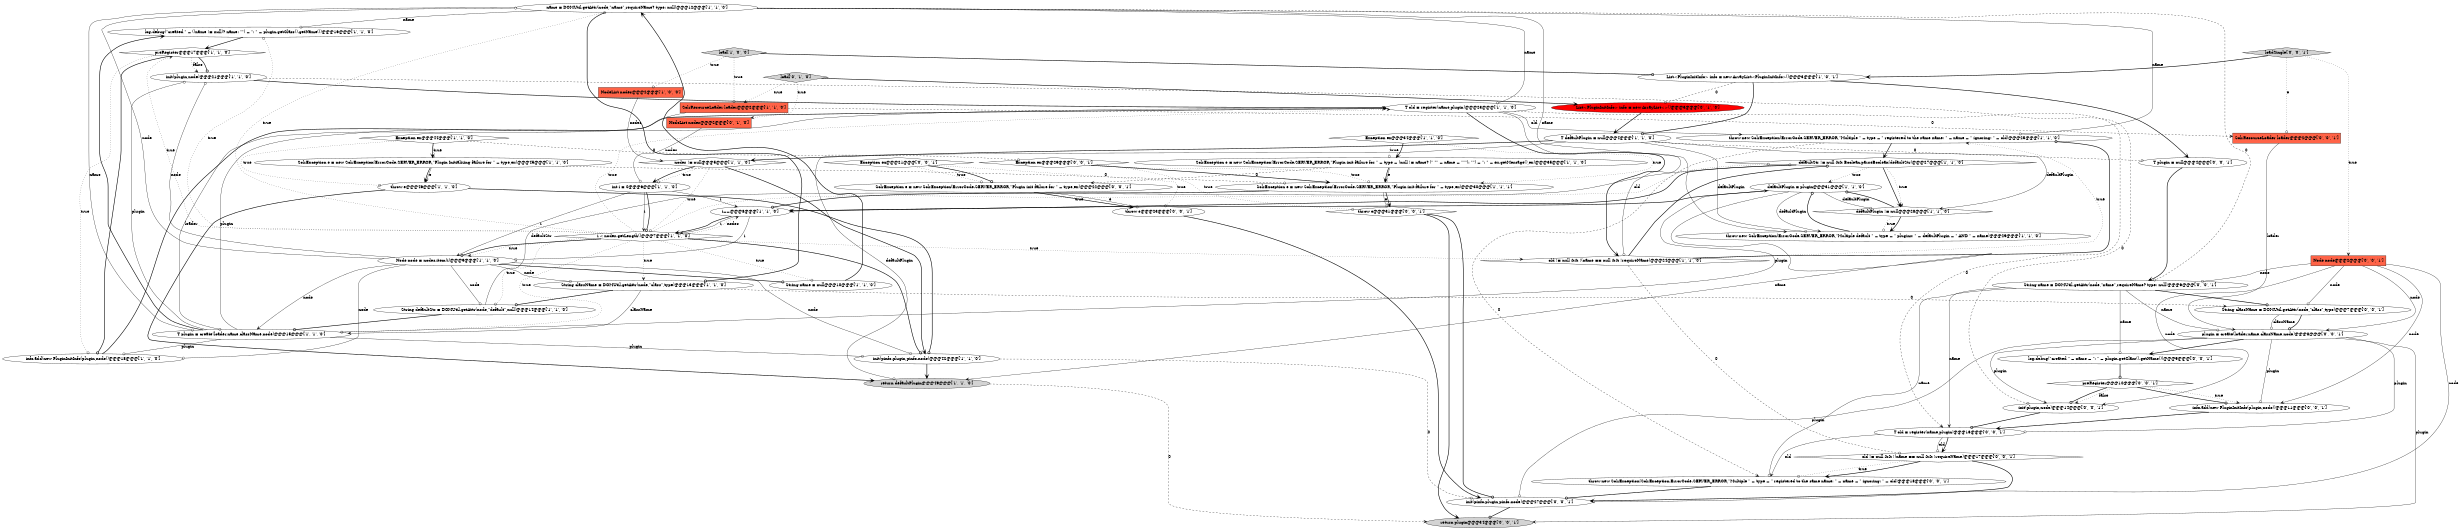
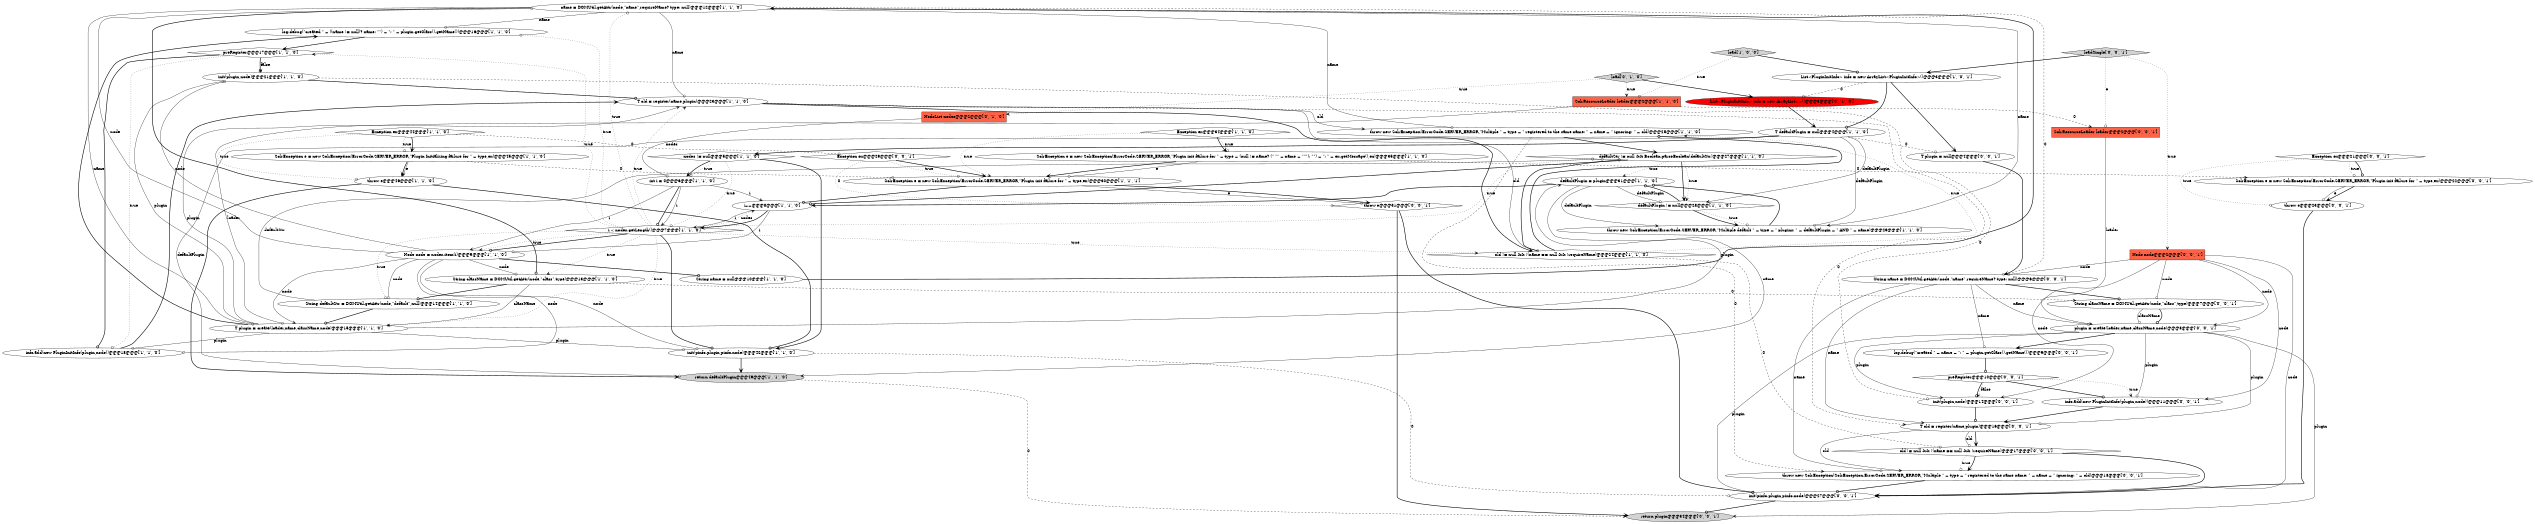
node "NodeList nodes@@@2@@@['1', '0', '0']": removed
edge "Exception ex@@@29@@@['0', '0', '1']" -> "throw e@@@31@@@['0', '0', '1']": label "true" -> "0"
edge "i < nodes.getLength()@@@7@@@['1', '1', '0']" -> "String name = null@@@10@@@['1', '1', '0']": removed, label "true"
